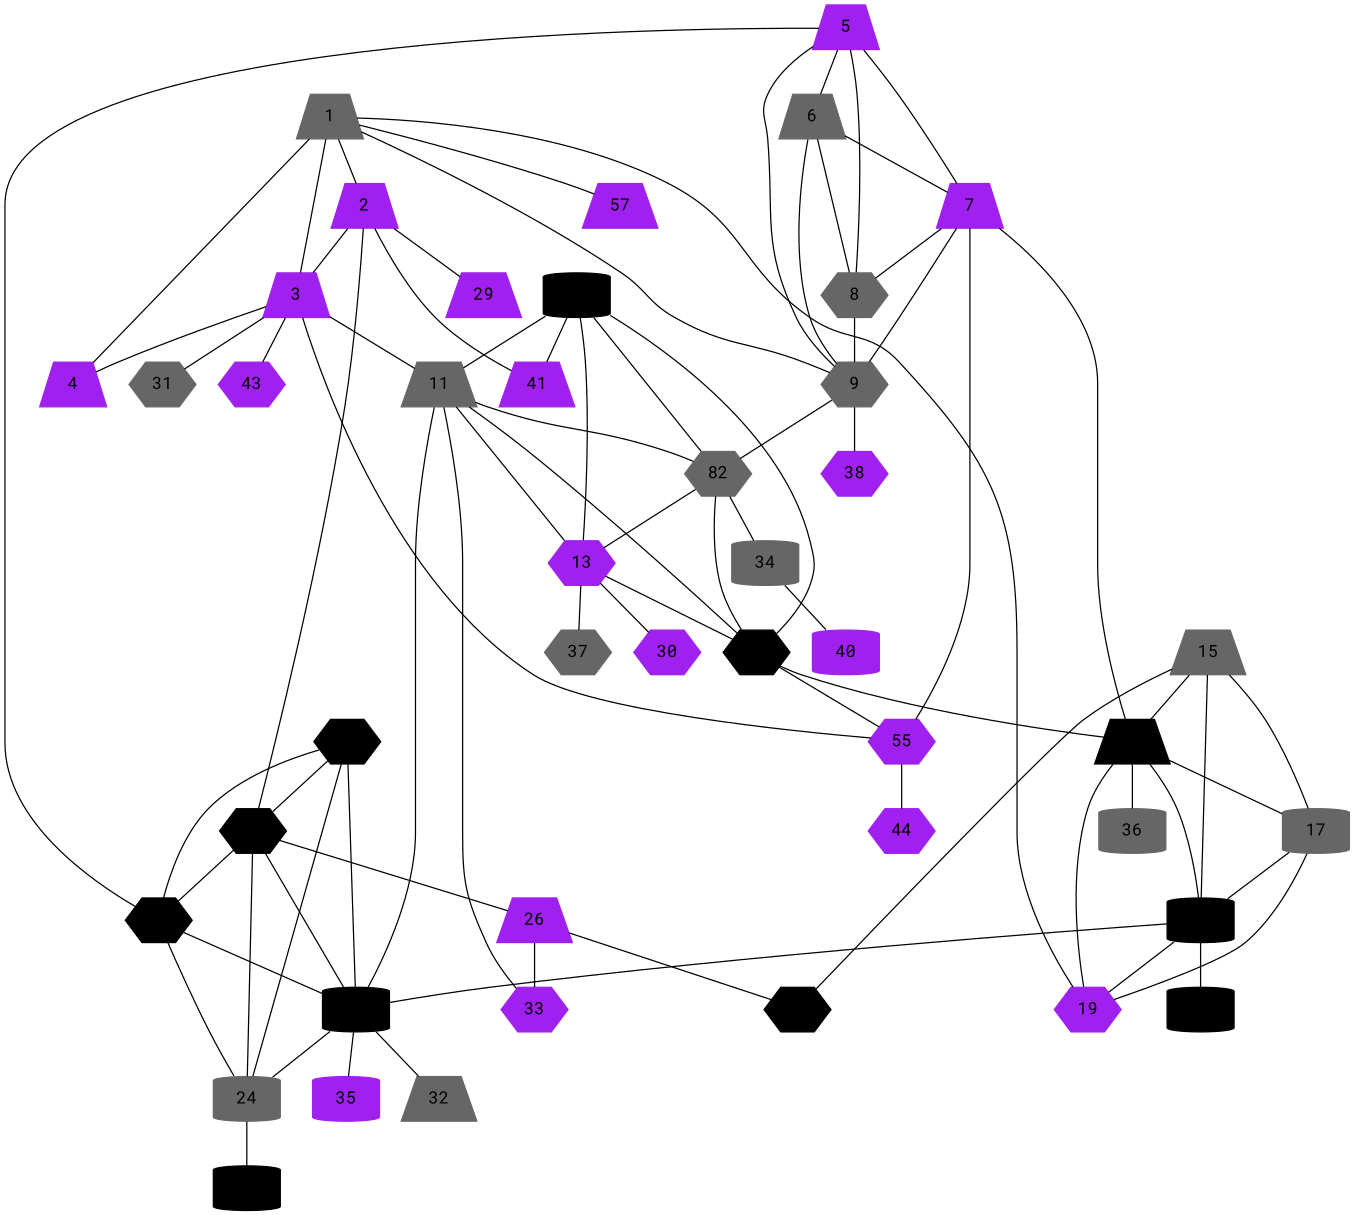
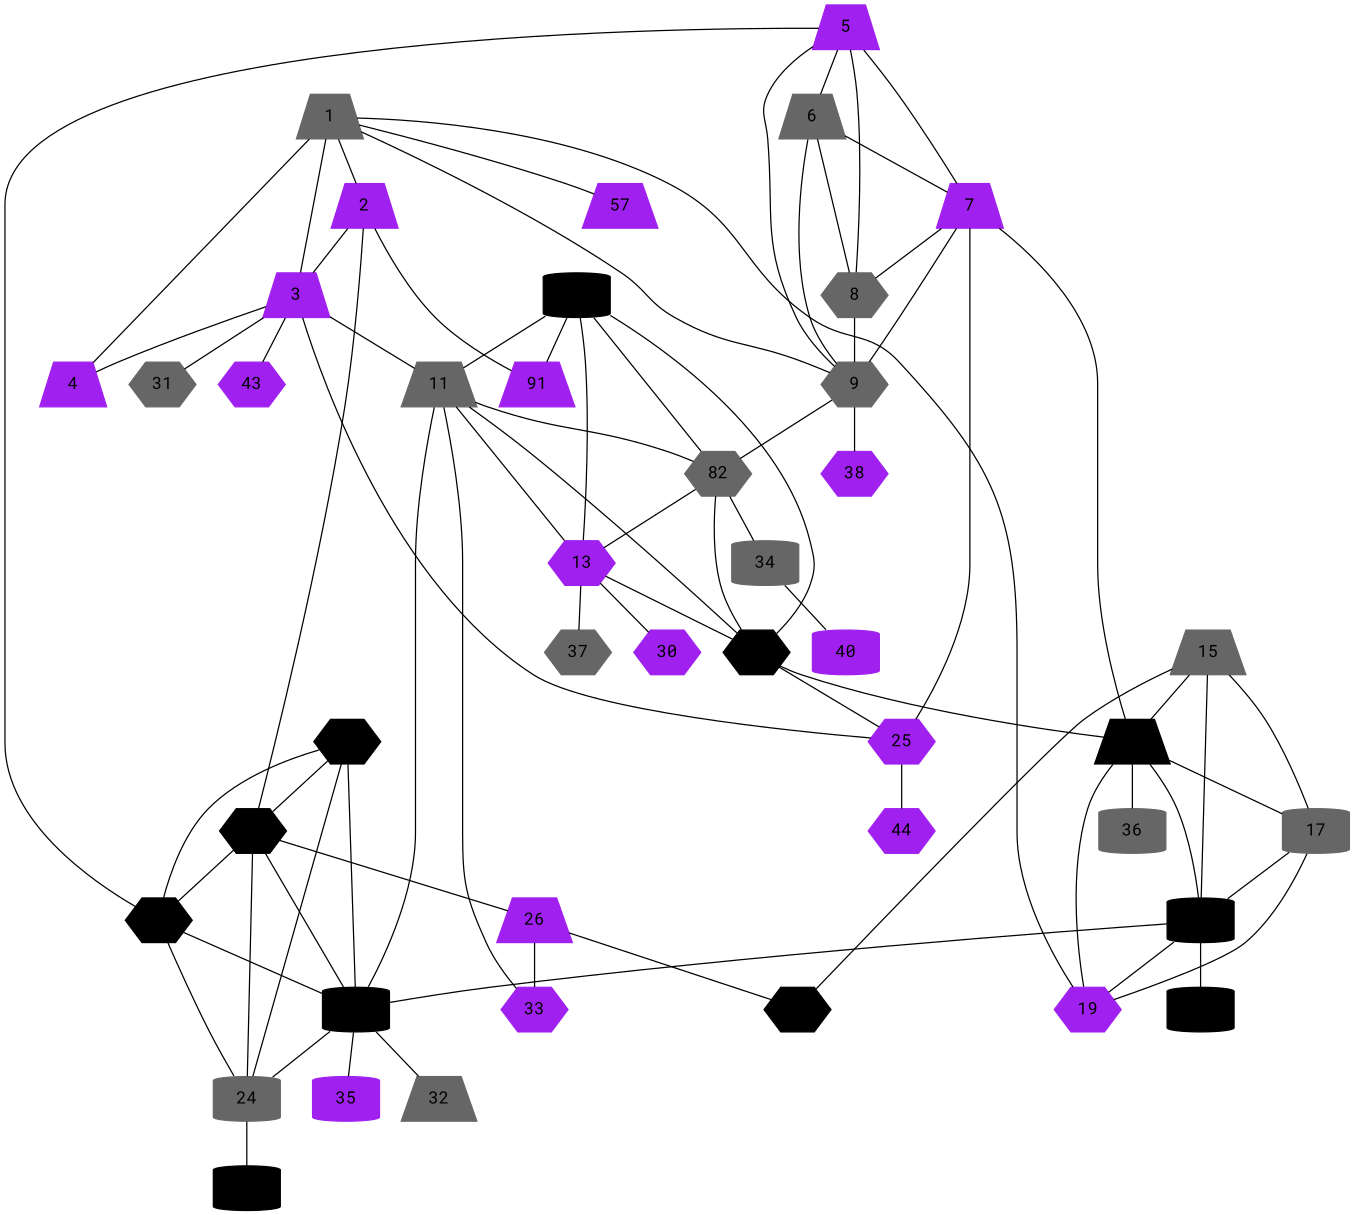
node "29": removed
node "41": label "41" -> "91"
node "55": label "55" -> "25"
